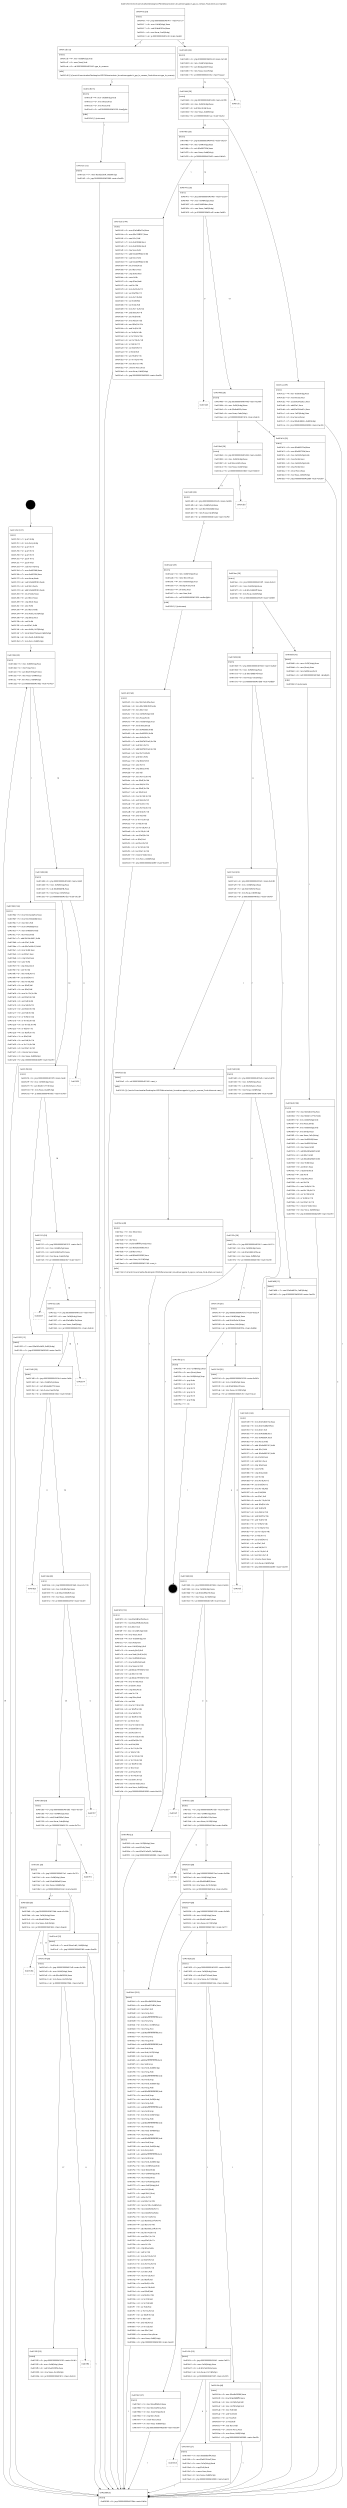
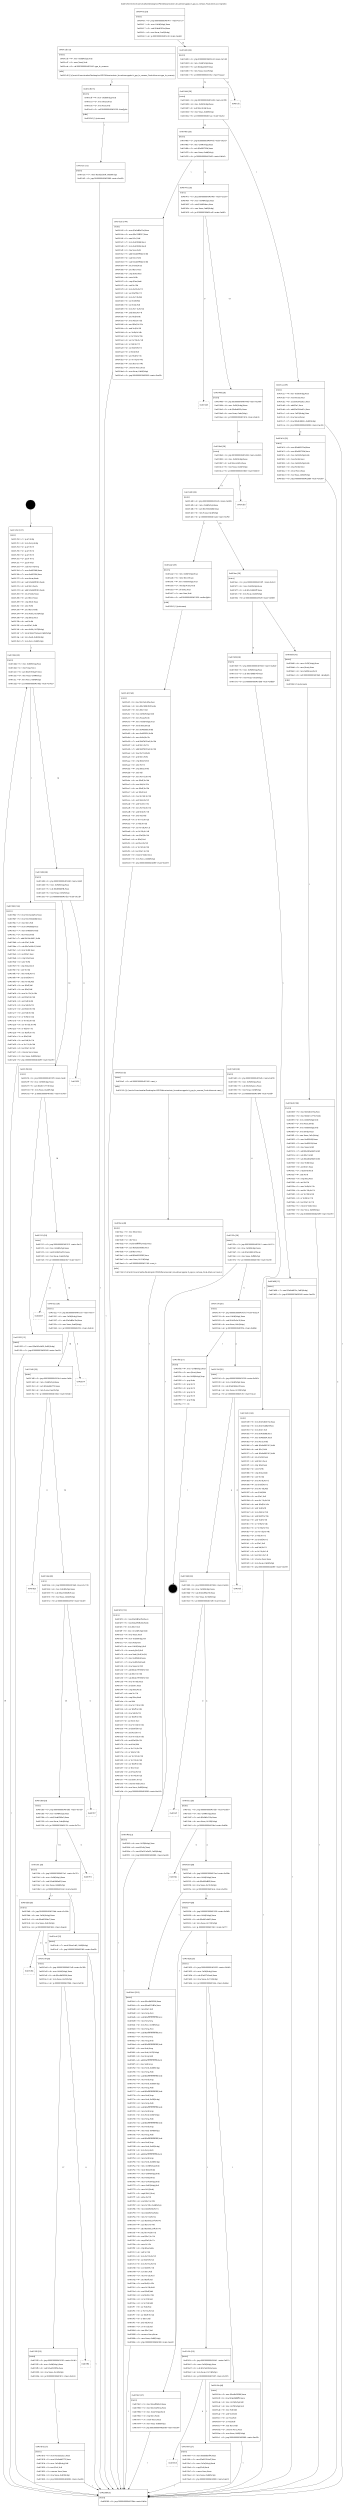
edge "0x40140c [28]" -> "0x401cd3 [12]": removed, label "1"
edge "0x401498 [28]" -> "0x401b14 [33]": now "0x401cac [39]" -> "0x401b14 [33]"
edge "0x4014d0 [28]" -> "0x4014ec [28]": added, label "10"
node "0x401524 [28]": removed
node "0x401813 [27]": added
